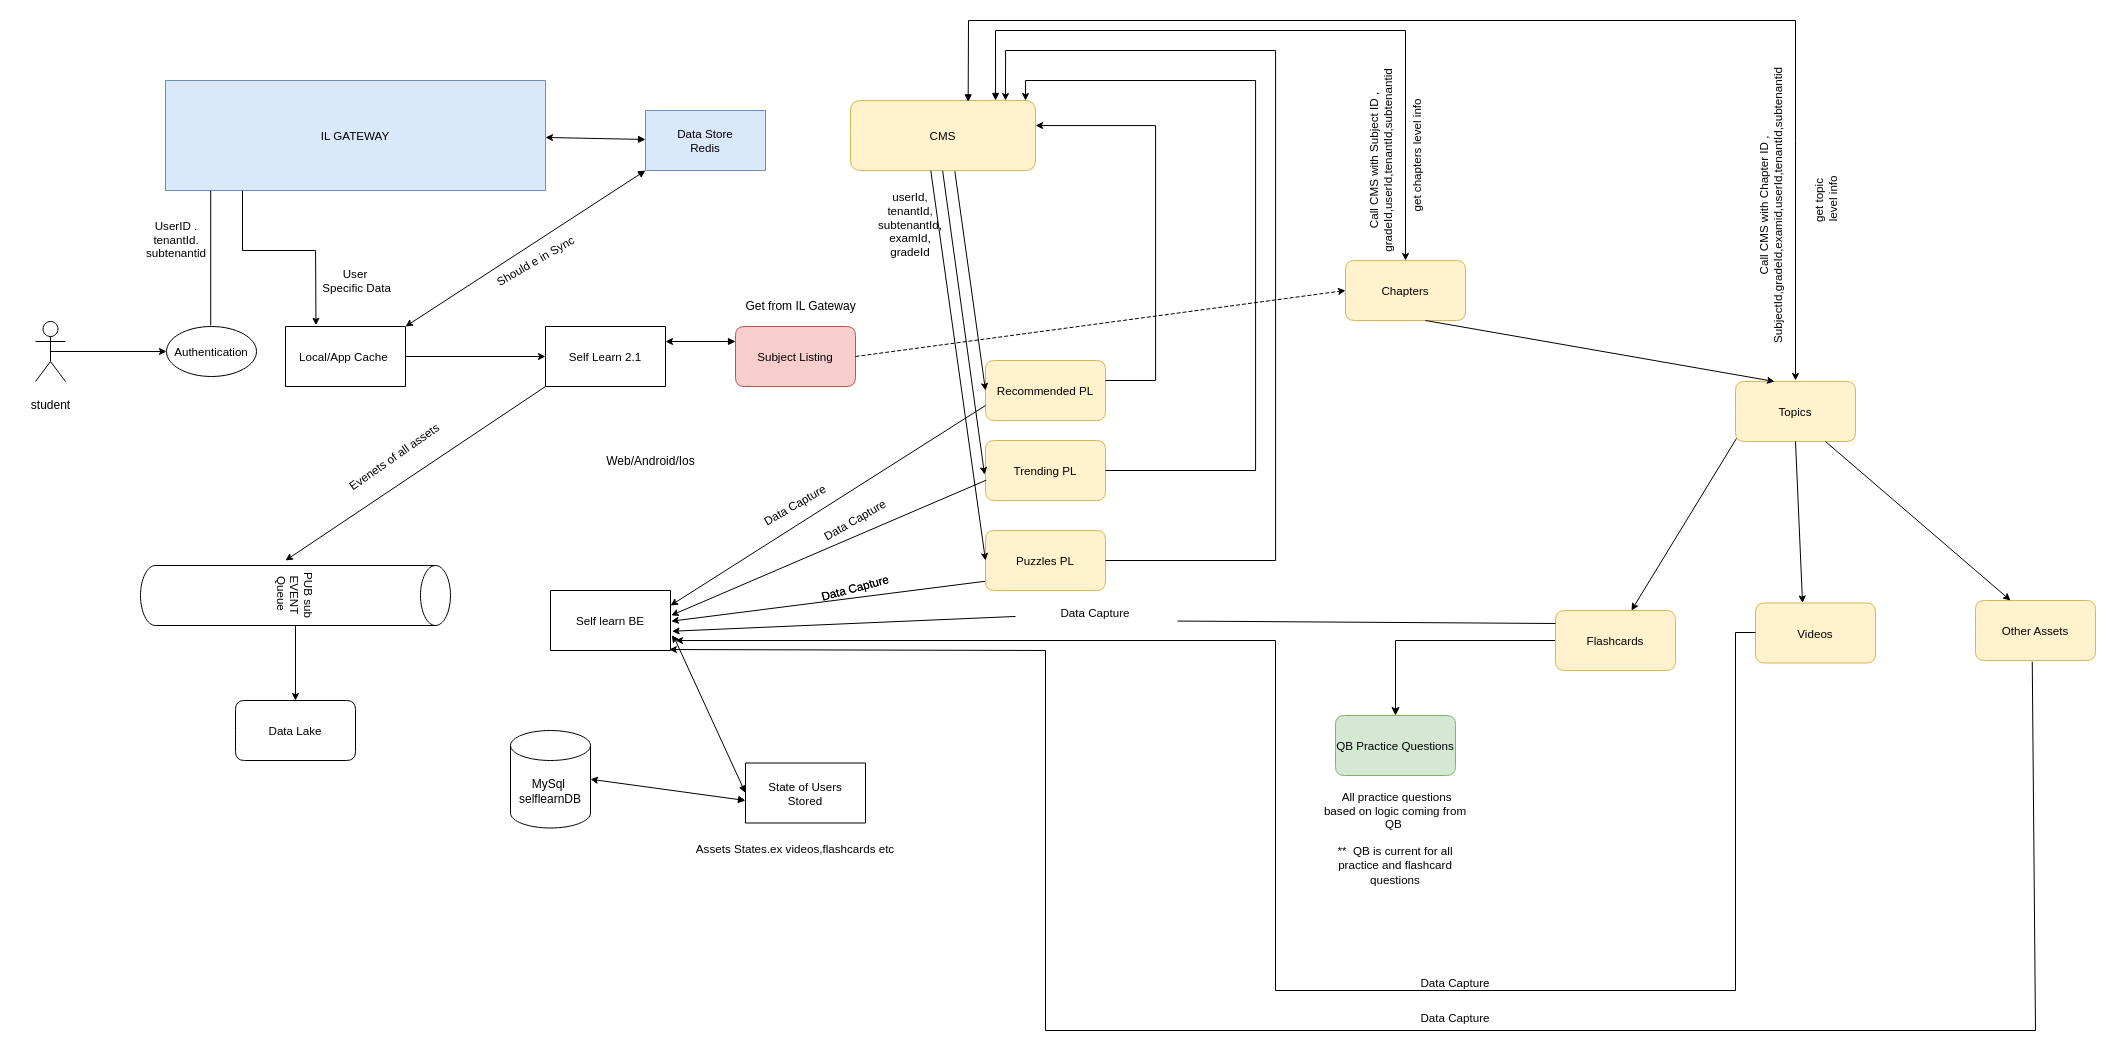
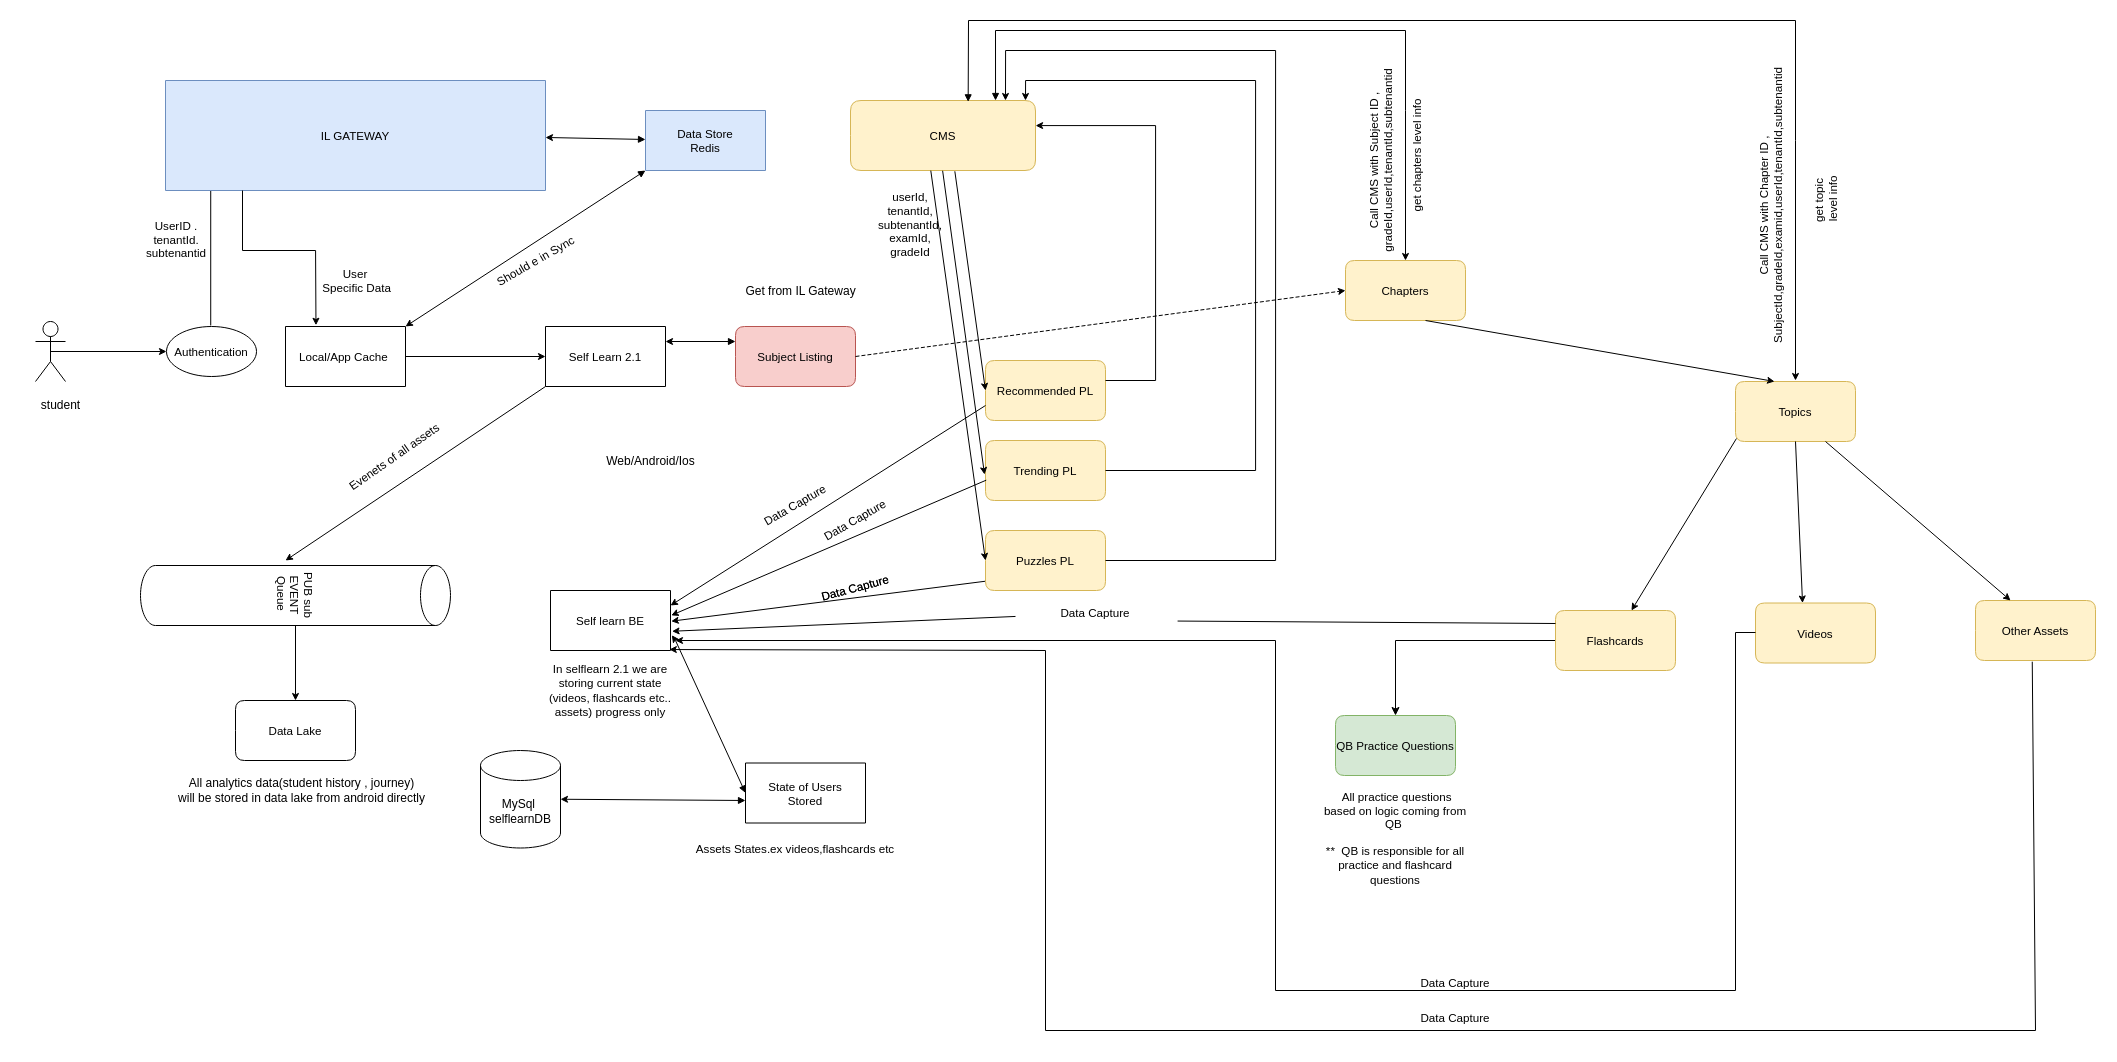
node "Get from IL Gateway": moved (801, 307) -> (801, 292)
node "student": moved (51, 406) -> (61, 406)
node "In selflearn 2.1 we are storing current state (videos, flashcards etc.. assets) progress only": added
node "MySql selflearnDB": moved (551, 779) -> (521, 799)
node "All analytics data(student history , journey) will be stored in data lake from android directly": added
node "** QB is current for all practice and flashcard questions": label "** QB is current for all practice and flashcard questions" -> "** QB is responsible for all practice and flashcard questions"
